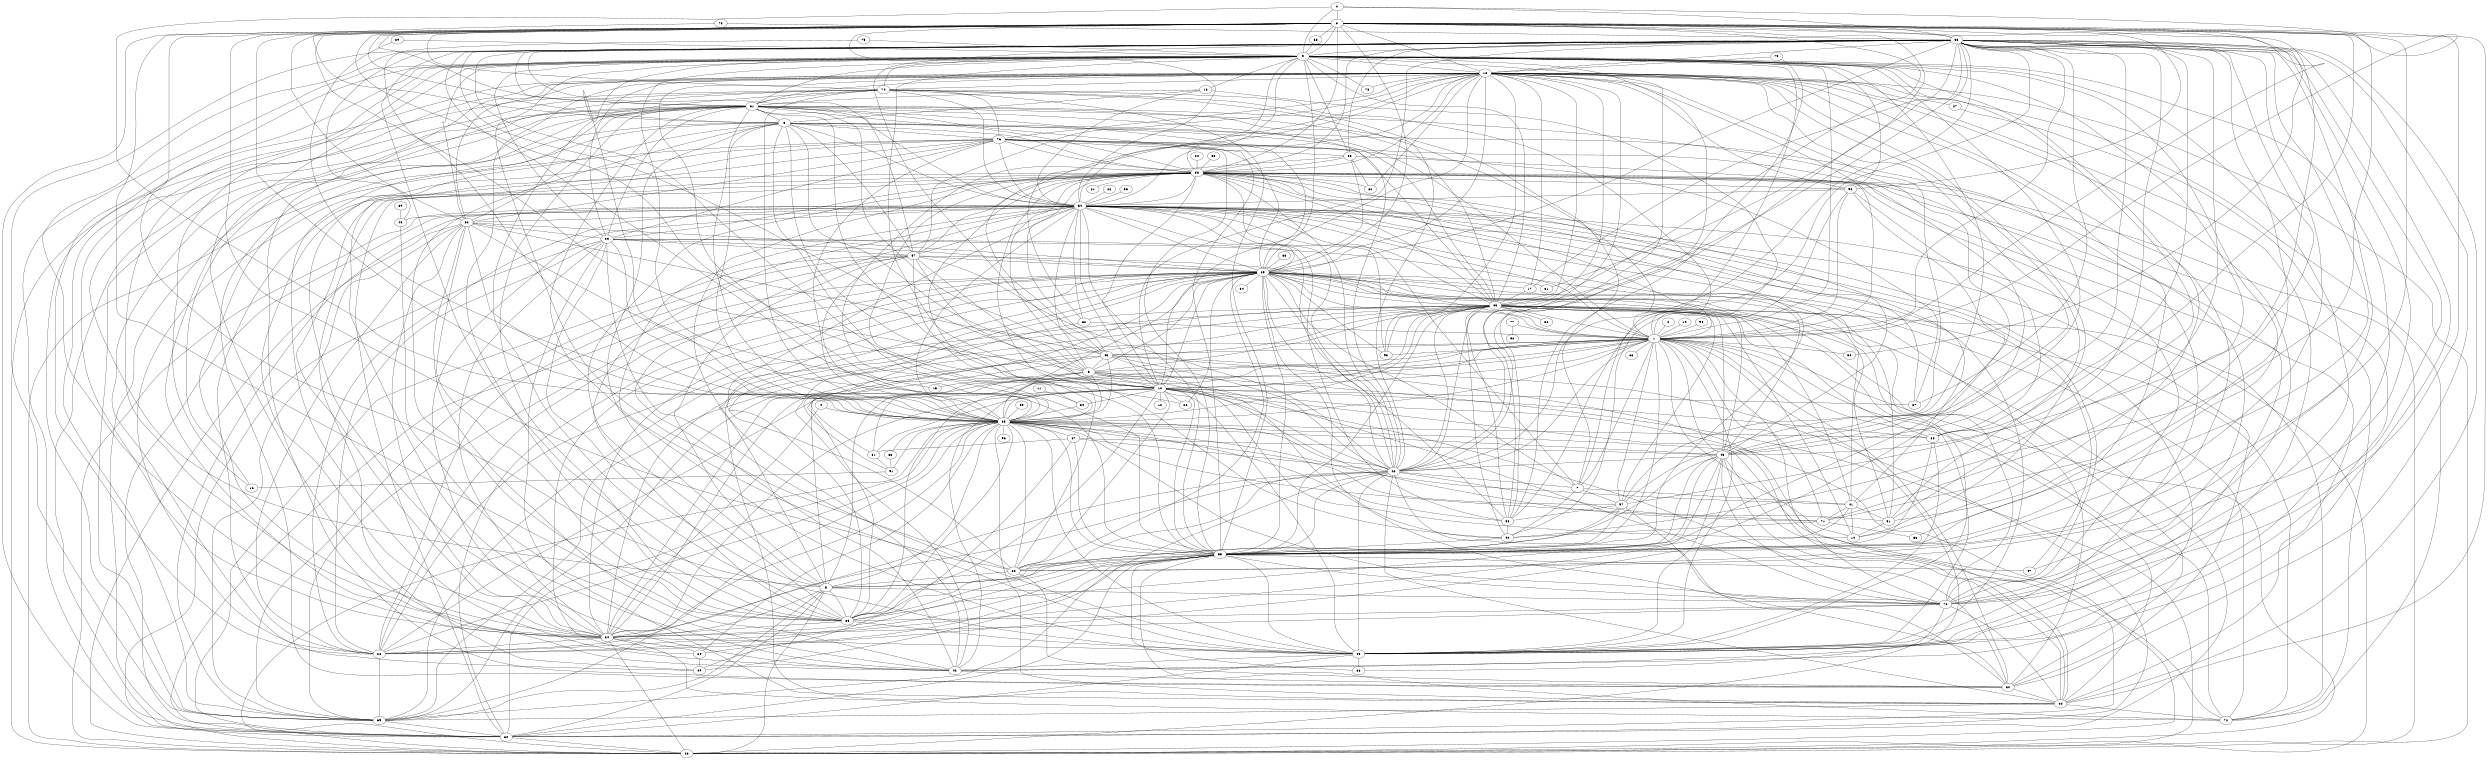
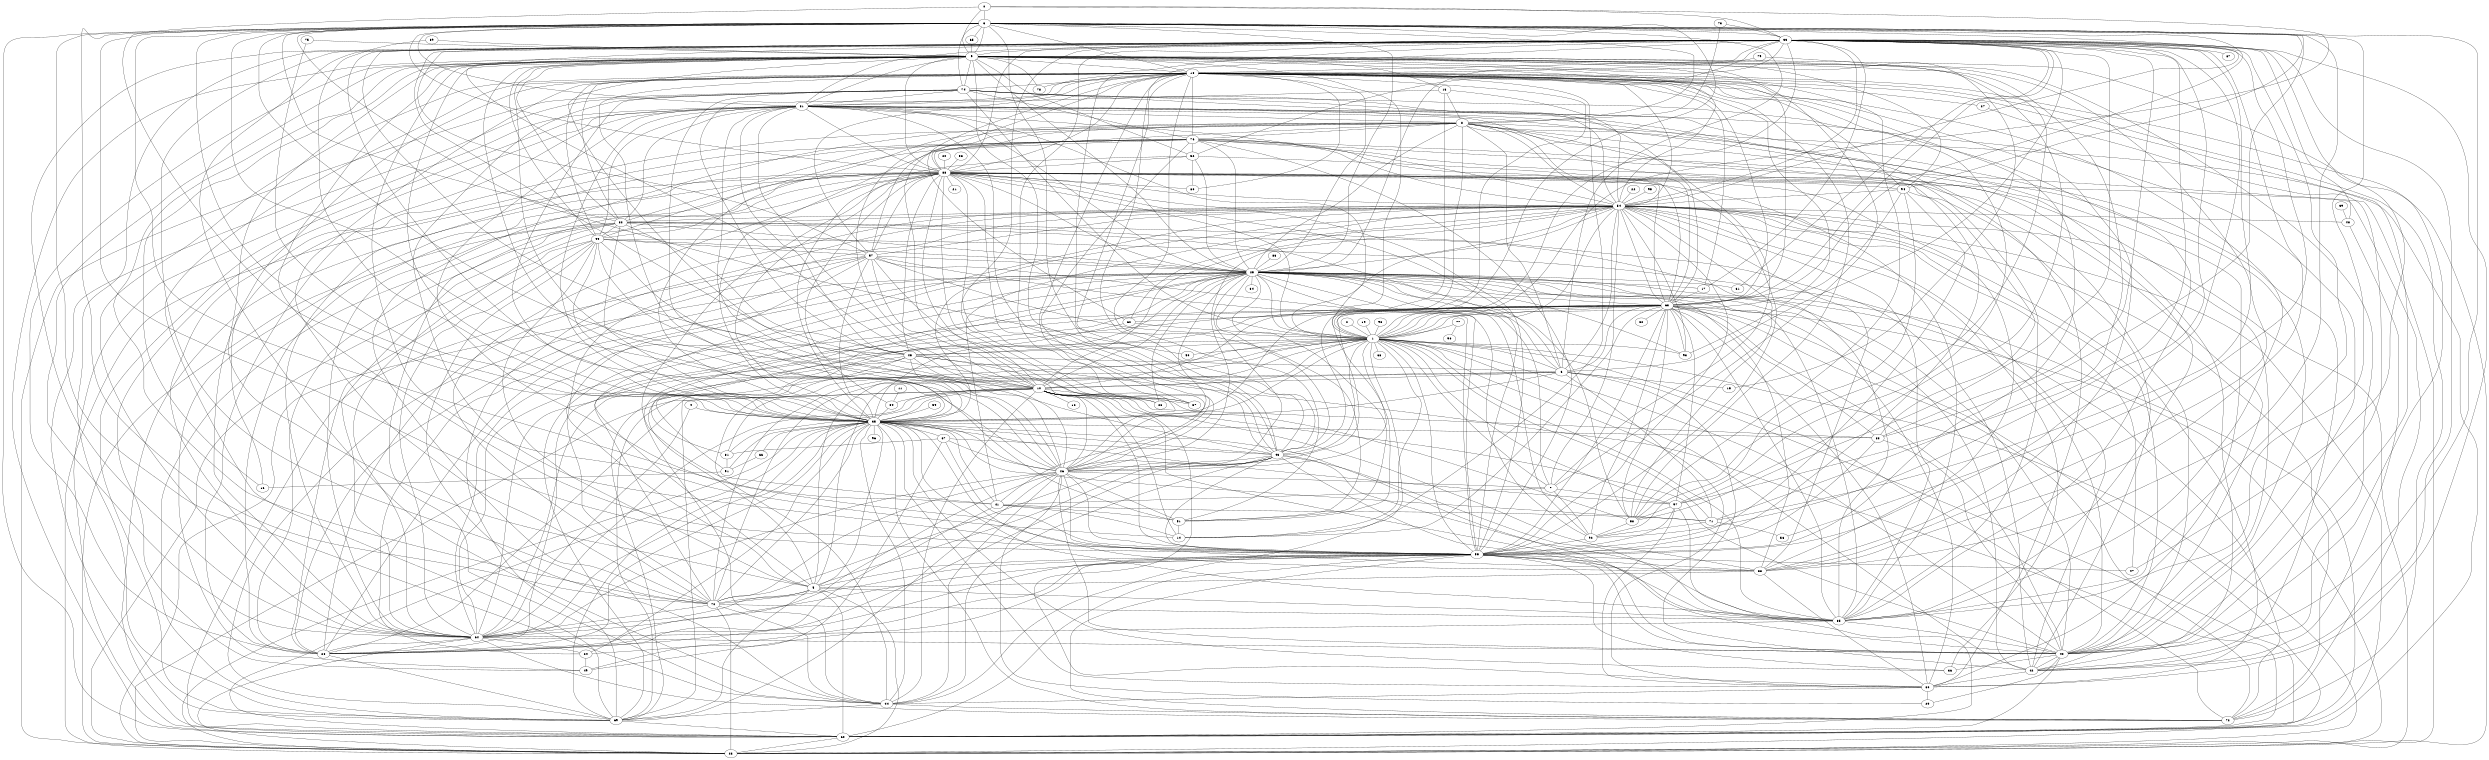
node "87": added
edge "33" -- "54": added
edge "8" -- "25": added
edge "35" -- "55": now "35" -- "36"
node "29": added
